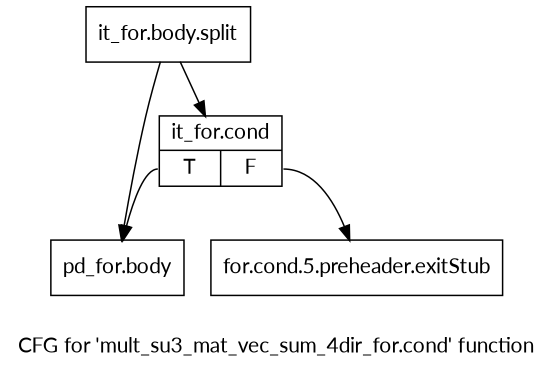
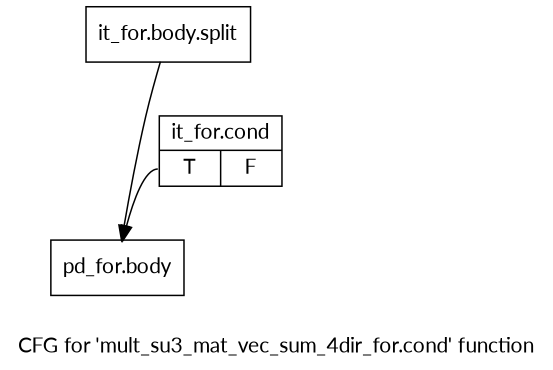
edge "it_for.body.split" -> "it_for.cond": removed
node "for.cond.5.preheader.exitStub": removed
